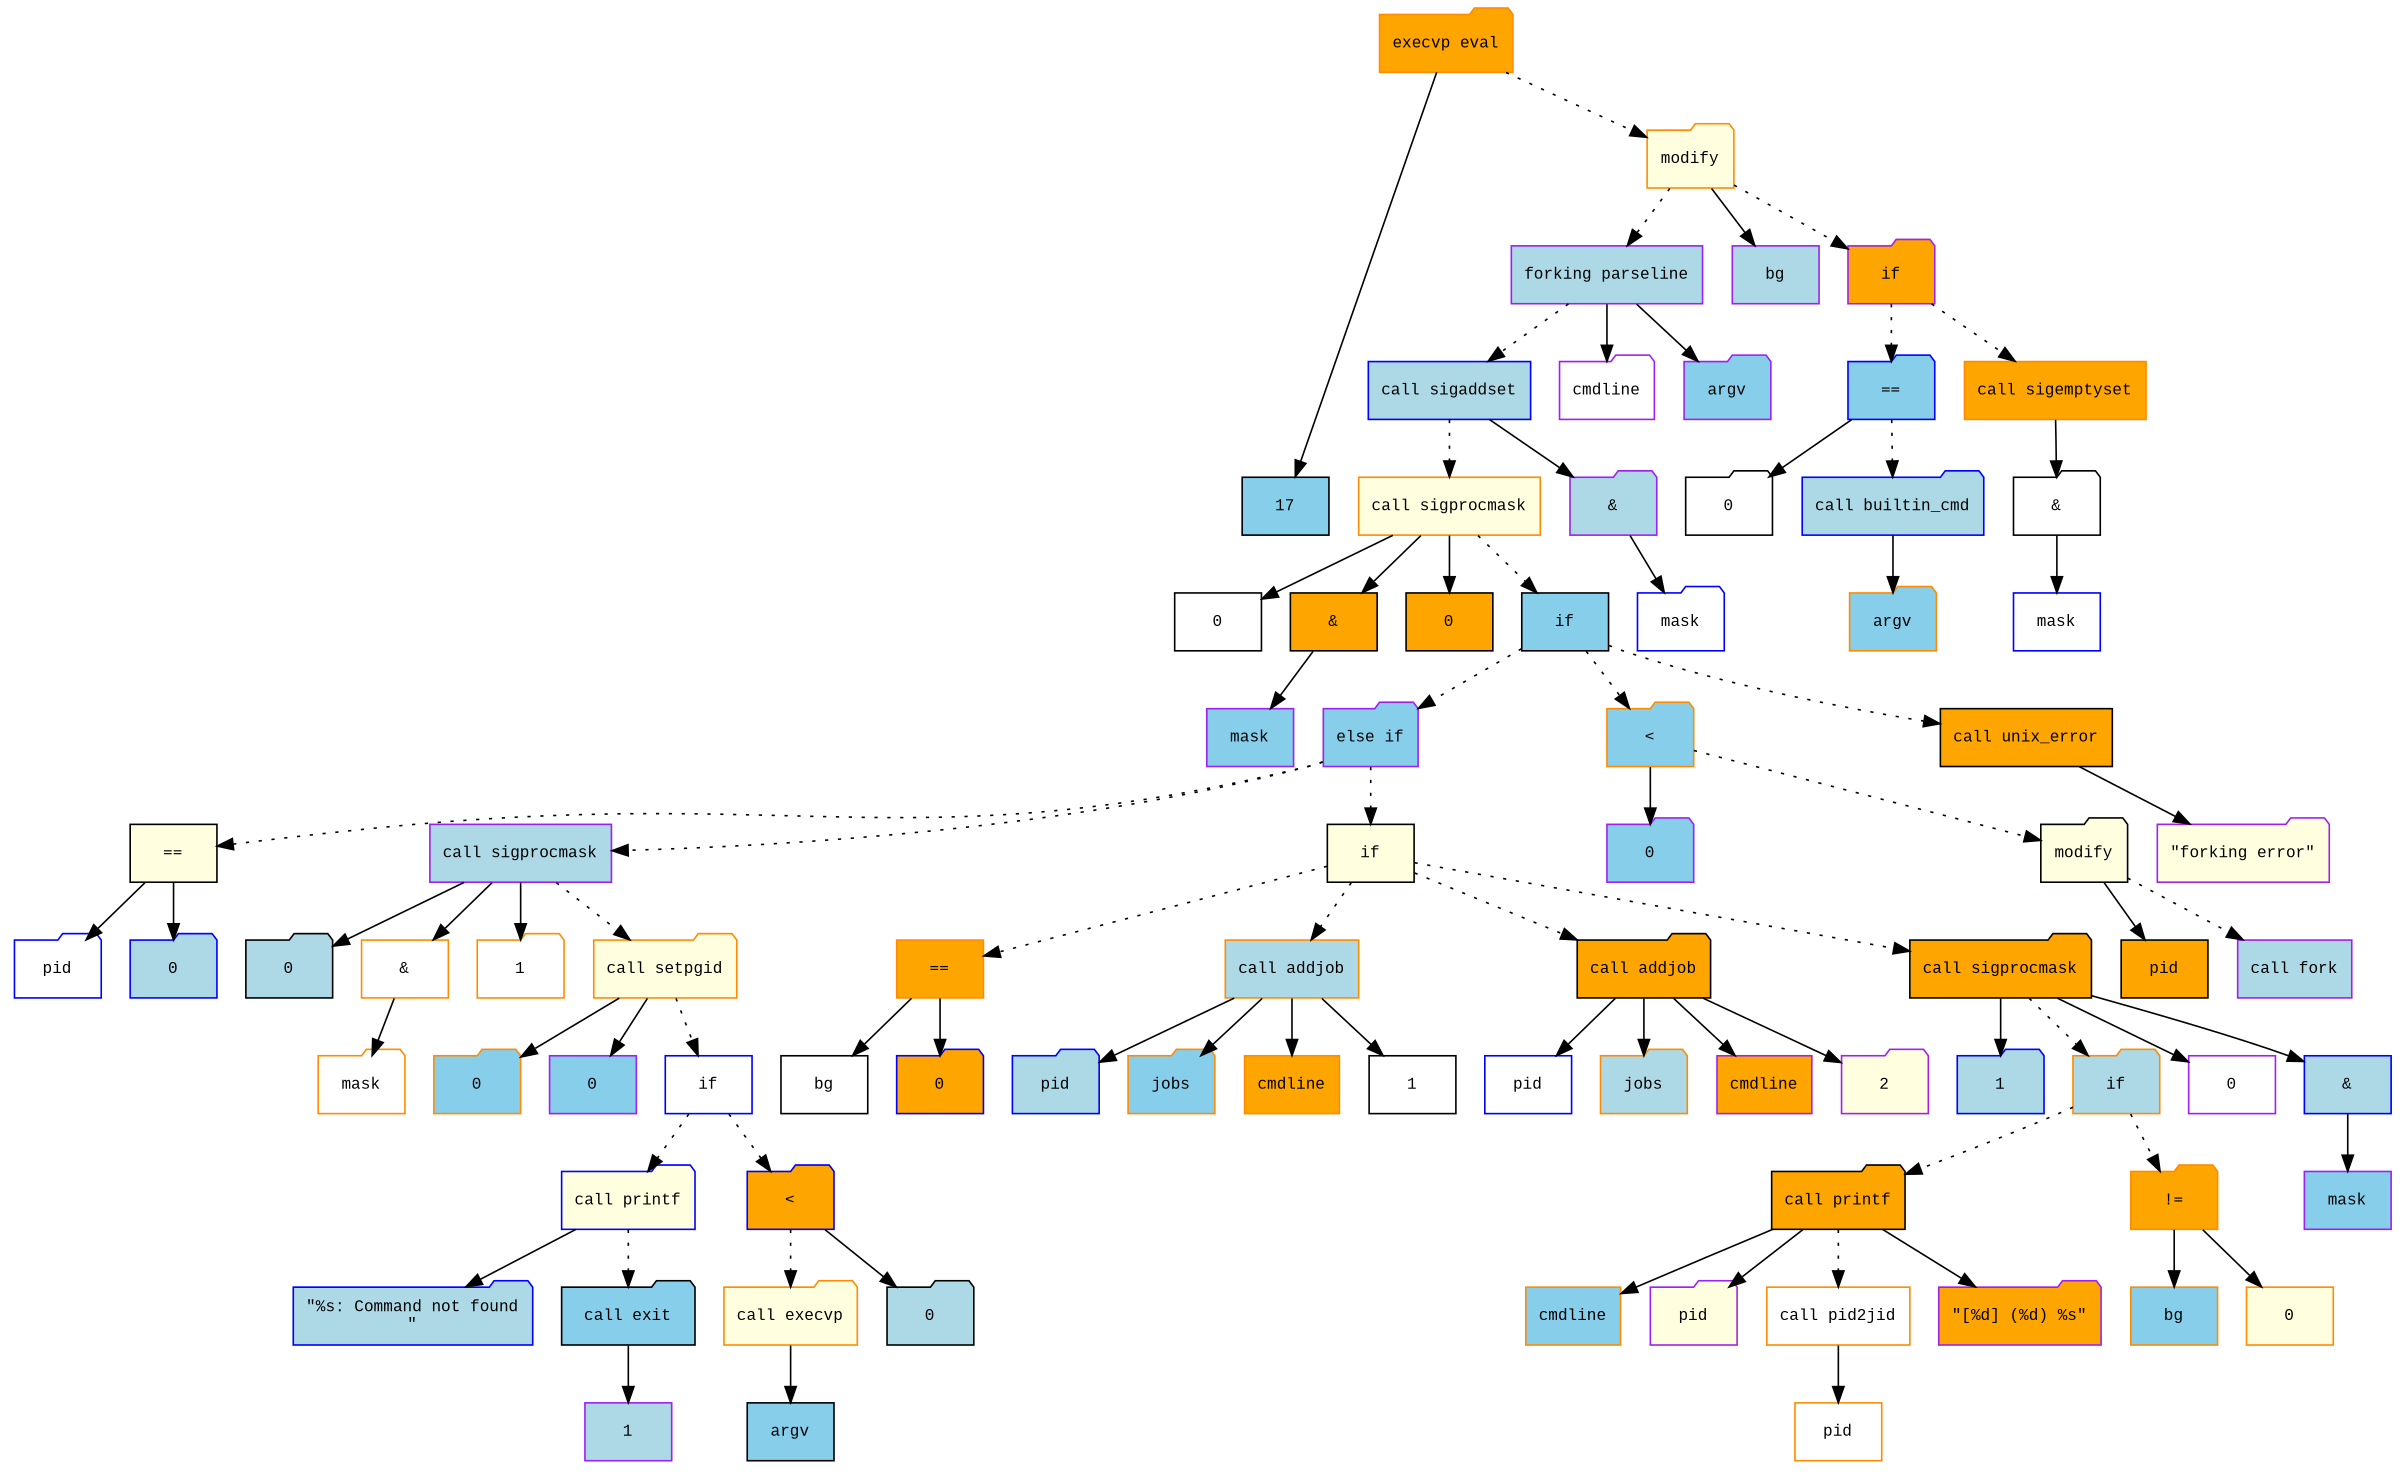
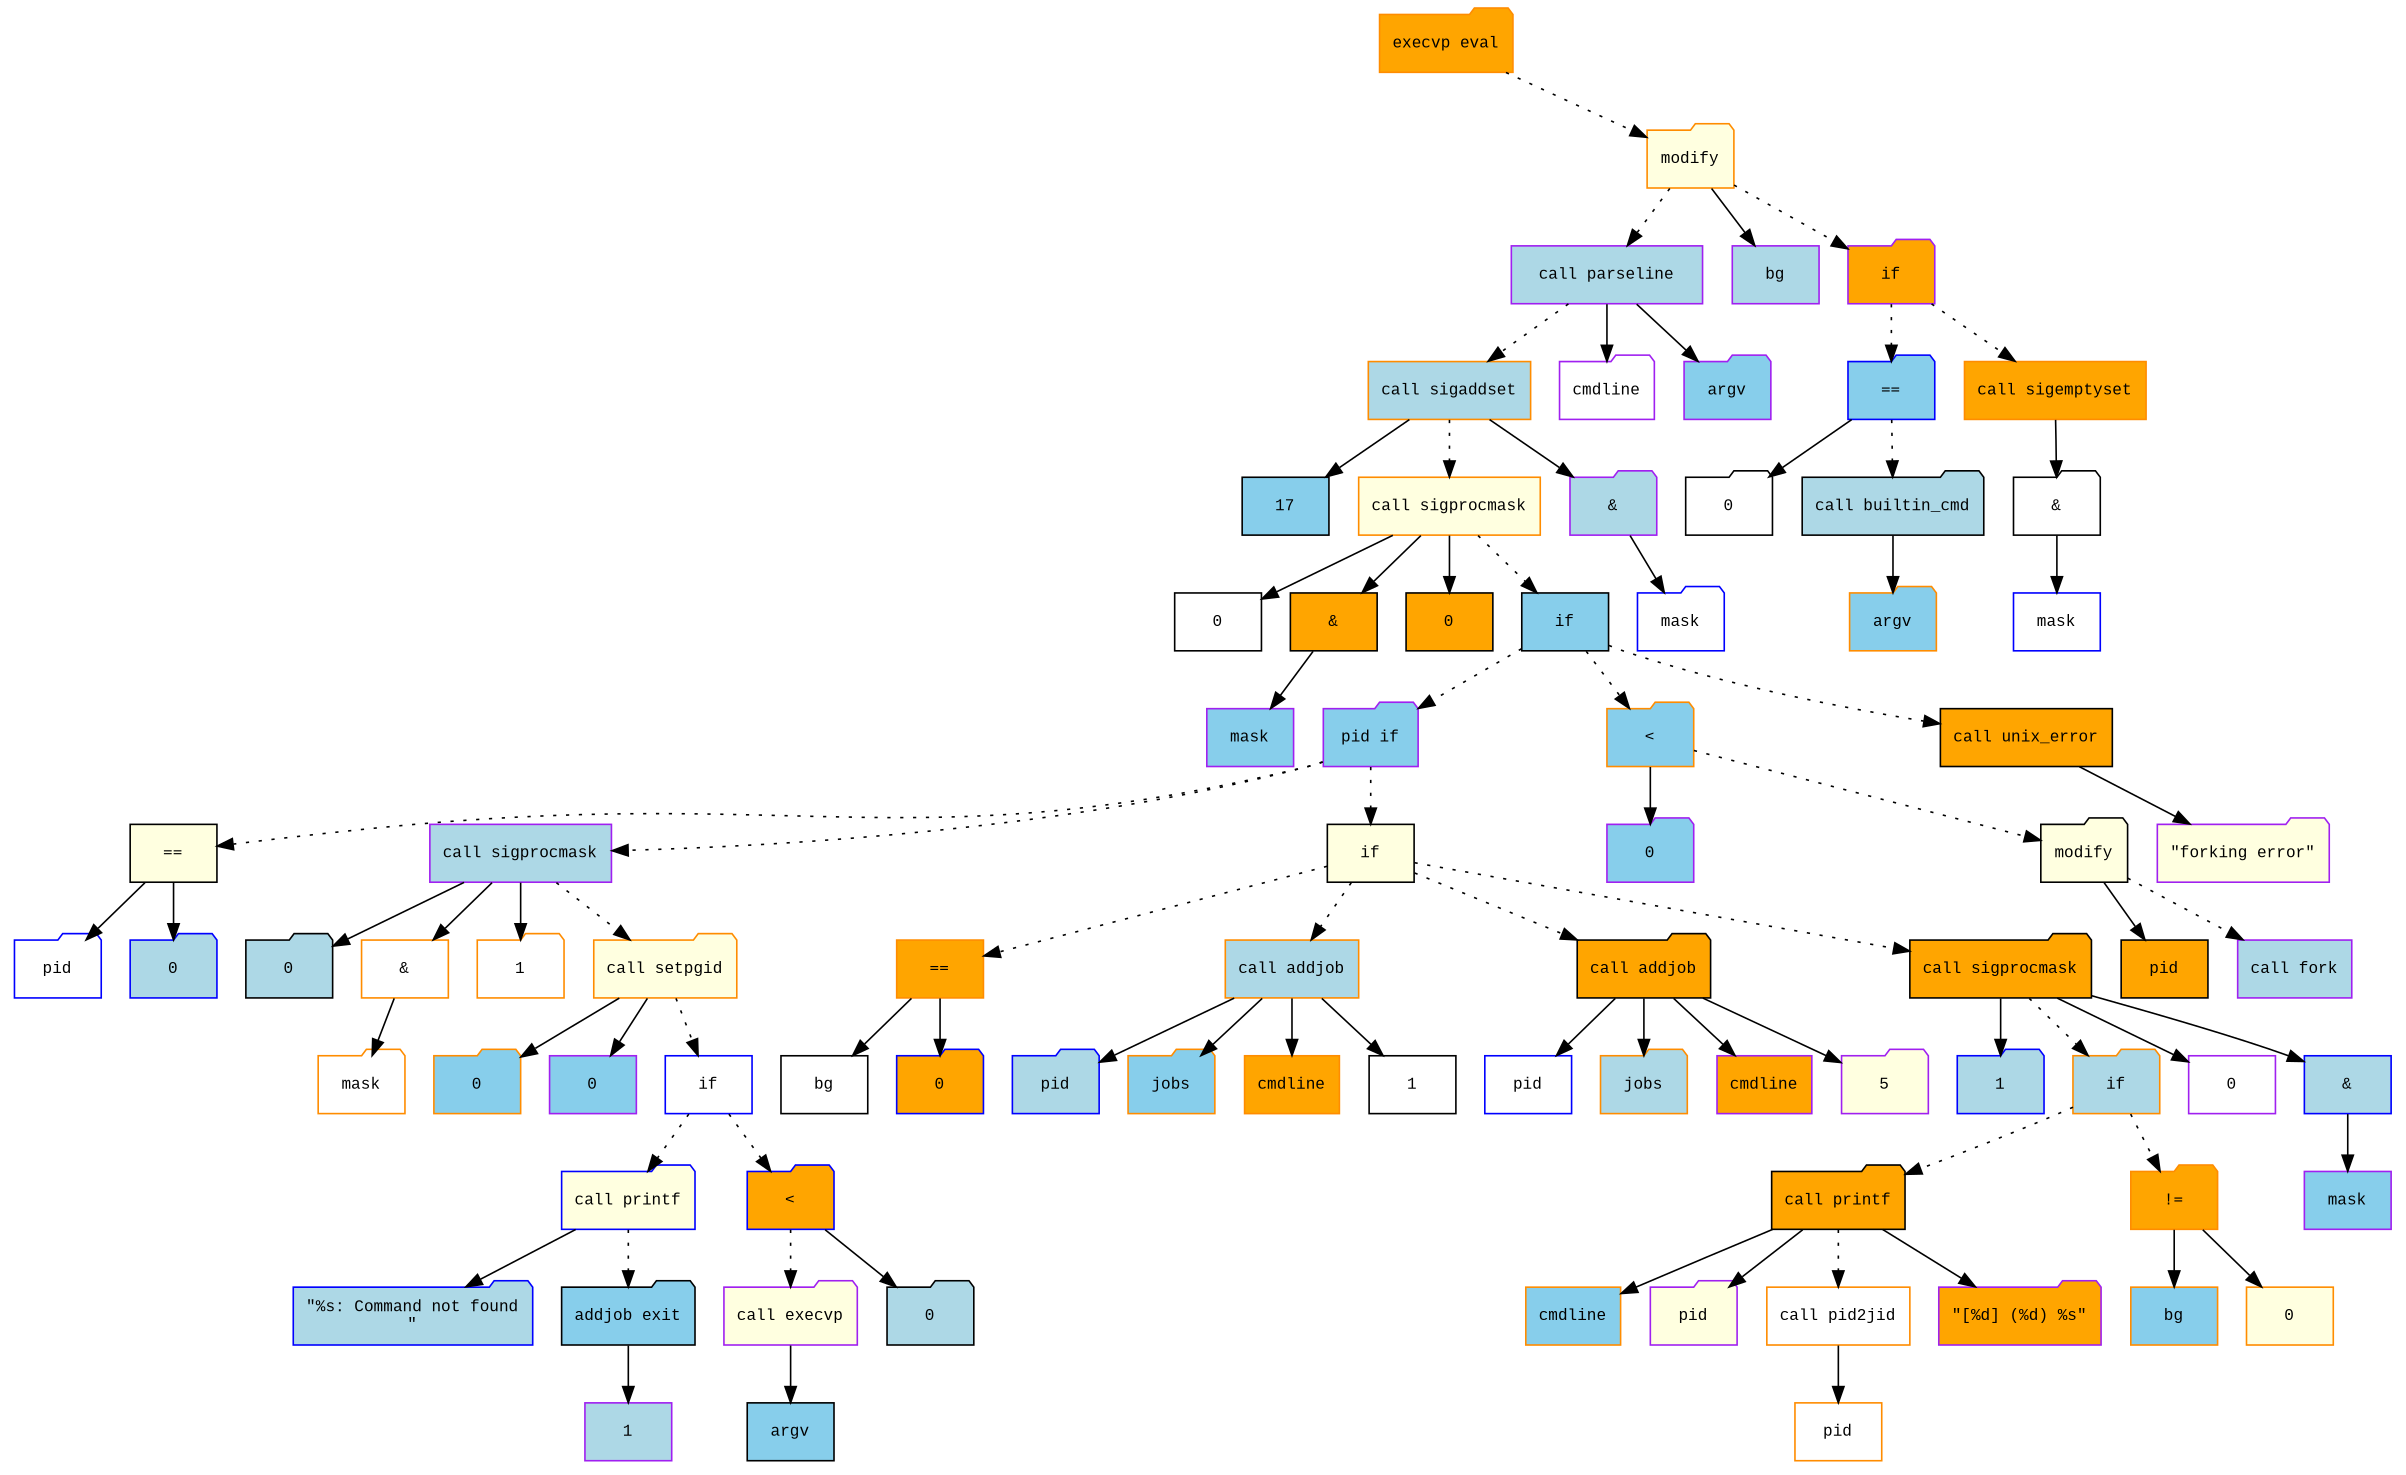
edge "execvp eval" -> "17": now "call sigaddset" -> "17"
node "forking parseline": label "forking parseline" -> "call parseline"
node "call sigaddset": color blue -> darkorange
node "call builtin_cmd": color blue -> black
node "else if": label "else if" -> "pid if"
node "2": label "2" -> "5"
node "call exit": label "call exit" -> "addjob exit"
node "call execvp": color darkorange -> purple
